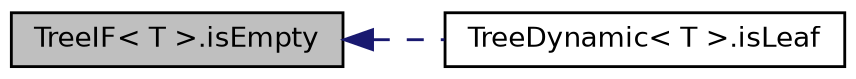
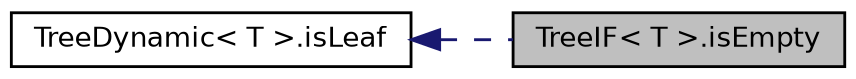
edge "TreeDynamic< T >.isLeaf" -> "TreeIF< T >.isEmpty": reversed
